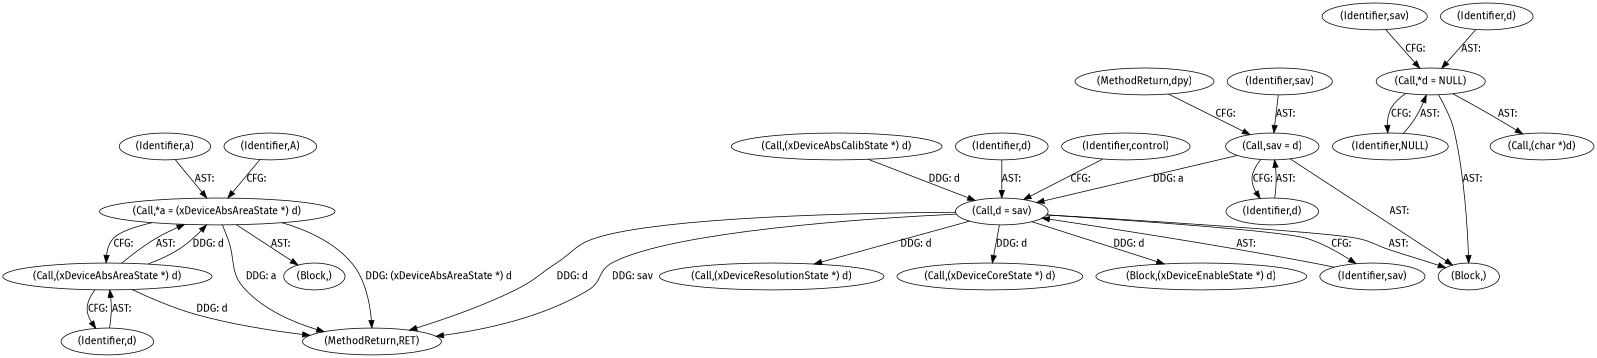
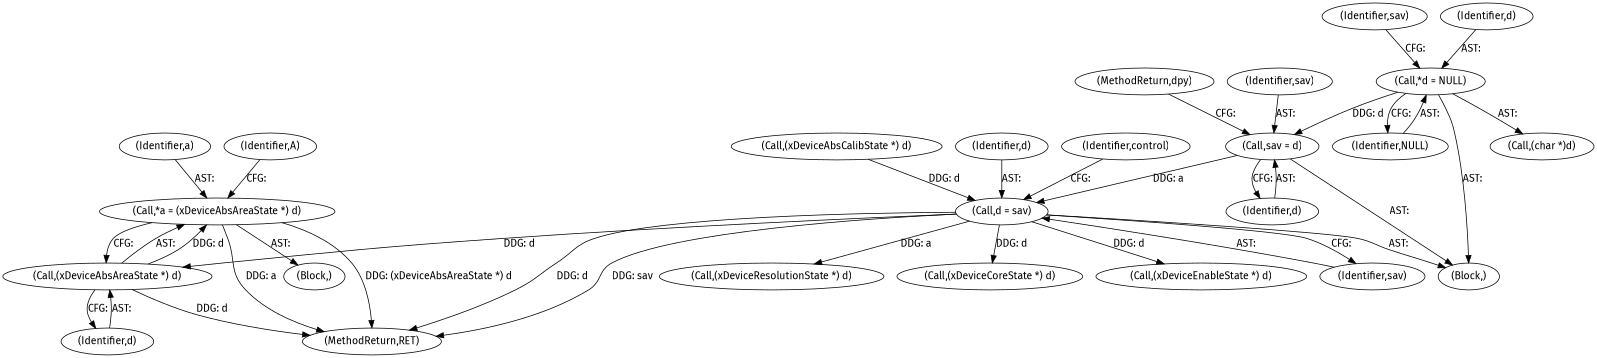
edge "(Call,*d = NULL)" -> "(Call,sav = d)": added, label "DDG: d"
edge "(Call,d = sav)" -> "(Call,(xDeviceAbsAreaState *) d)": added, label "DDG: d"
edge "(Call,d = sav)" -> "(Call,(xDeviceResolutionState *) d)": label "DDG: d" -> "DDG: a"
node "(Block,(xDeviceEnableState *) d)": label "(Block,(xDeviceEnableState *) d)" -> "(Call,(xDeviceEnableState *) d)"
